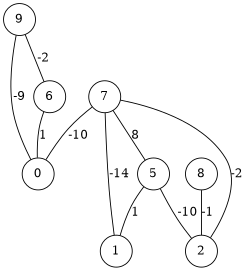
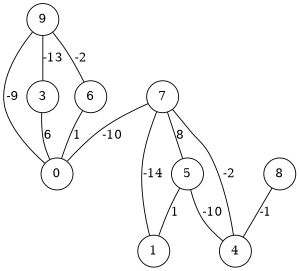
node "3": added
node "2": label "2" -> "4"
